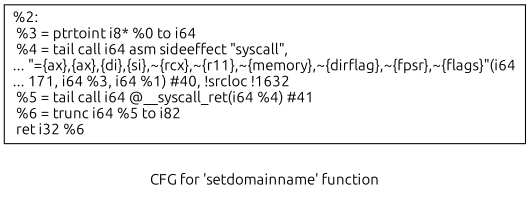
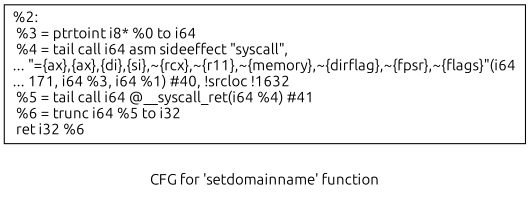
node "%2:": text "%6 = trunc i64 %5 to i82" -> "%6 = trunc i64 %5 to i32"
